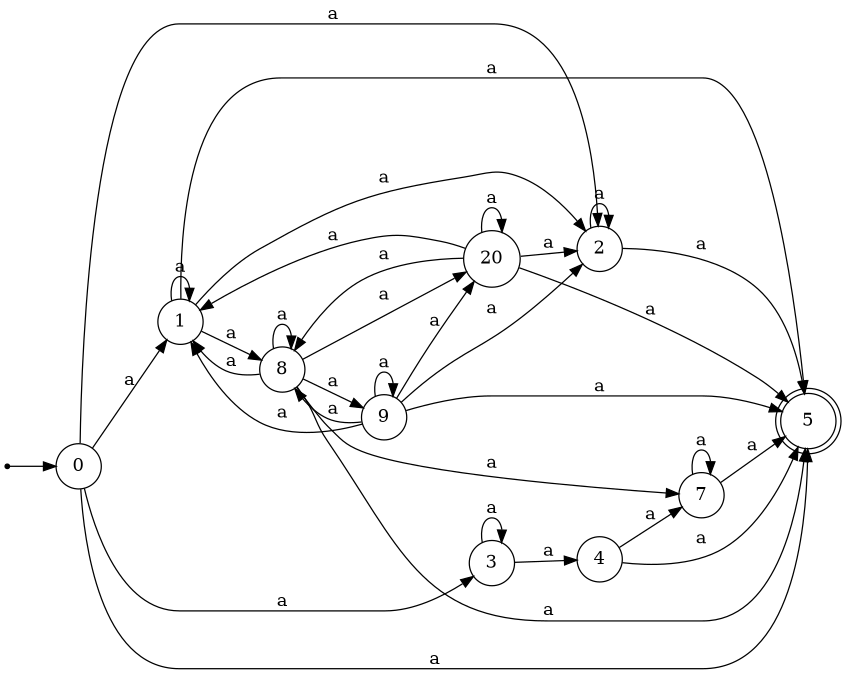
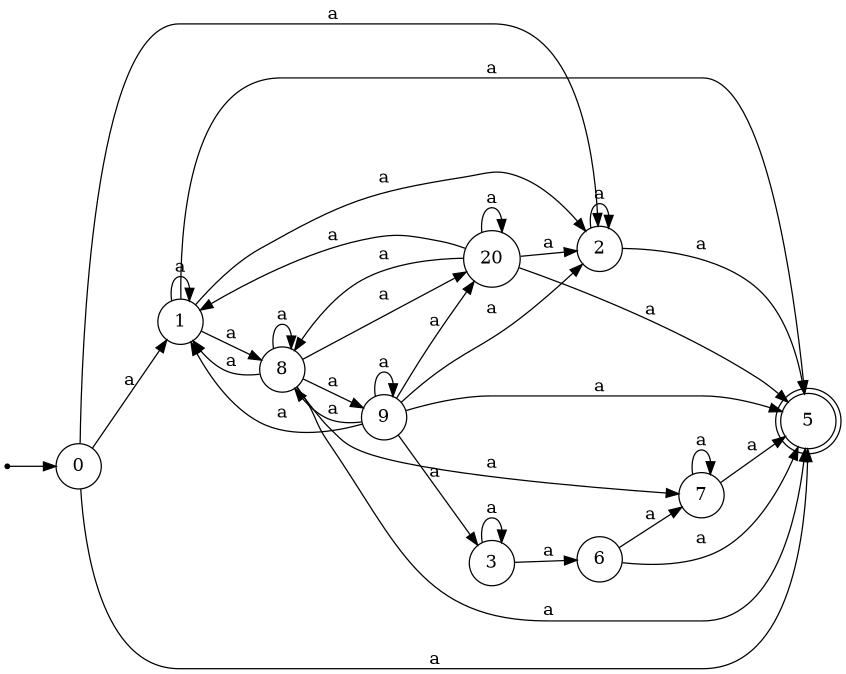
node "4": label "4" -> "6"
edge "0" -> "3": now "9" -> "3"
